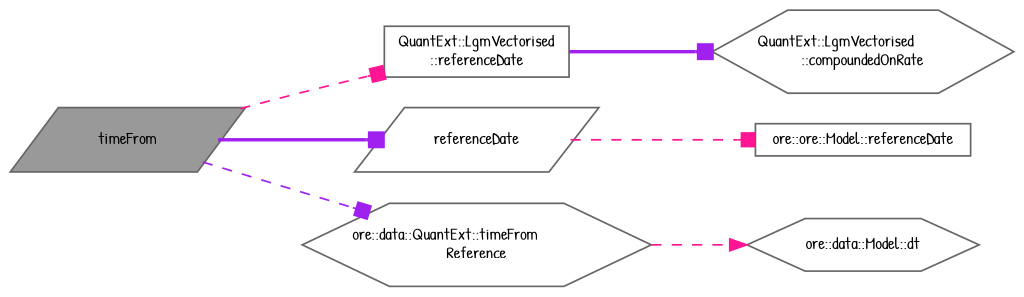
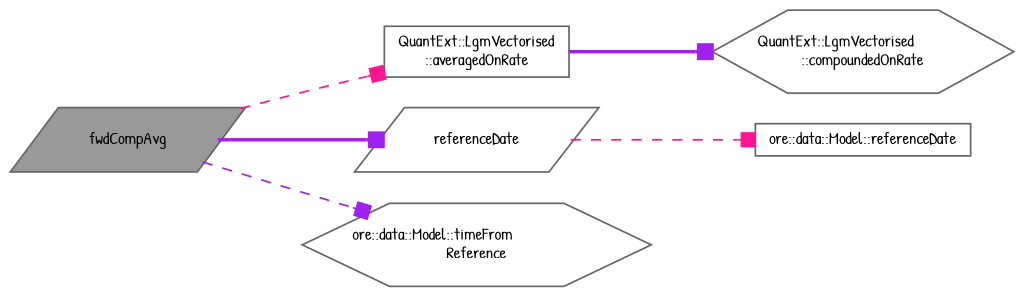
node "QuantExt::LgmVectorised ::referenceDate": label "QuantExt::LgmVectorised ::referenceDate" -> "QuantExt::LgmVectorised ::averagedOnRate"
node "timeFrom": label "timeFrom" -> "fwdCompAvg"
node "ore::ore::Model::referenceDate": label "ore::ore::Model::referenceDate" -> "ore::data::Model::referenceDate"
node "ore::data::QuantExt::timeFrom Reference": label "ore::data::QuantExt::timeFrom Reference" -> "ore::data::Model::timeFrom Reference"
node "ore::data::Model::dt": removed
